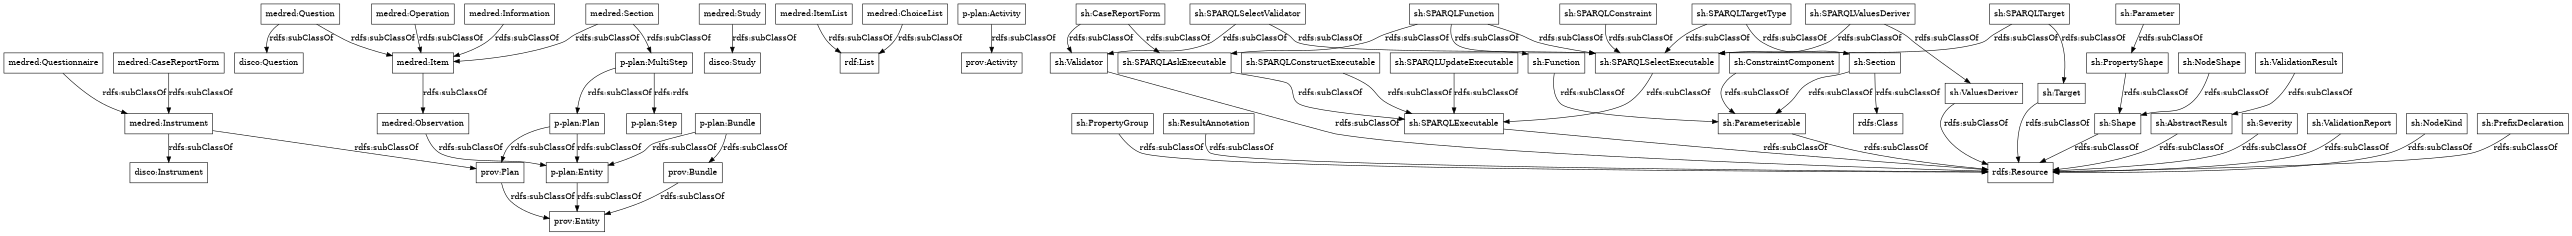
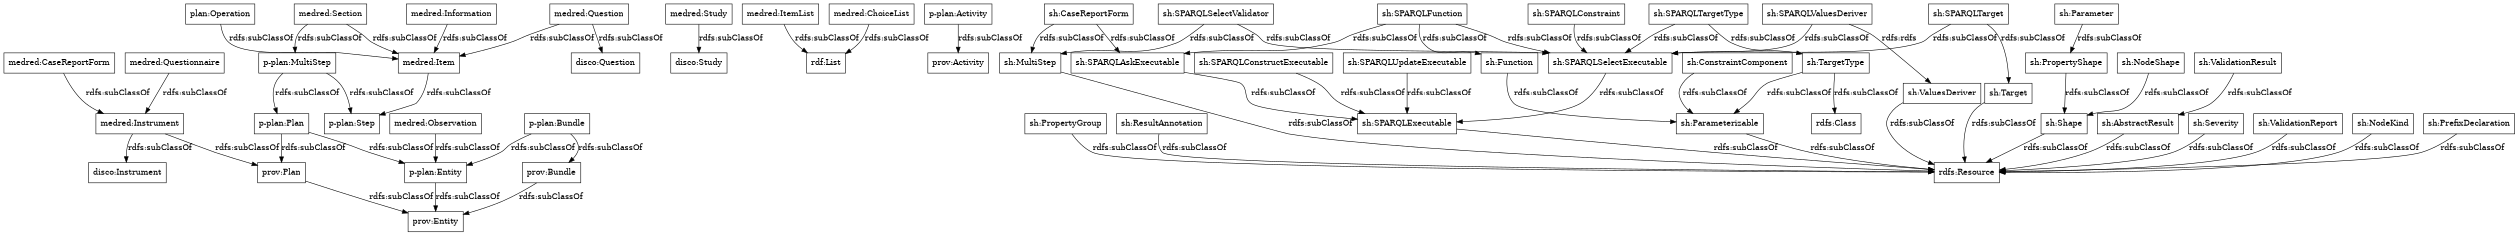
node "medred:Operation": label "medred:Operation" -> "plan:Operation"
edge "sh:SPARQLValuesDeriver" -> "sh:ValuesDeriver": label "rdfs:subClassOf" -> "rdfs:rdfs"
node "sh:Validator": label "sh:Validator" -> "sh:MultiStep"
node "sh:Section": label "sh:Section" -> "sh:TargetType"
edge "medred:Item" -> "medred:Observation": now "medred:Item" -> "p-plan:Step"
edge "p-plan:MultiStep" -> "p-plan:Step": label "rdfs:rdfs" -> "rdfs:subClassOf"
